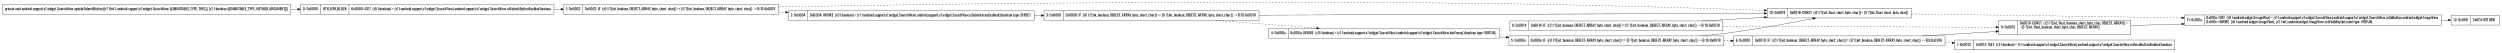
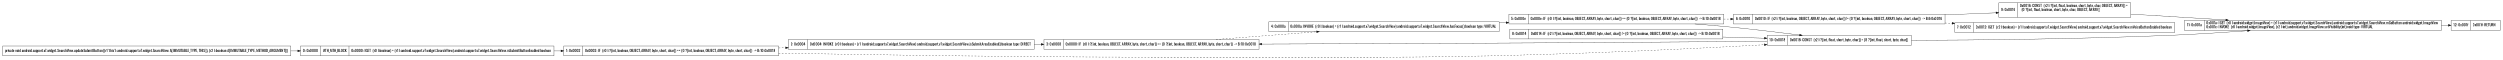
edge "3: 0x0008" -> "10: 0x0018": reversed
edge "10: 0x0018" -> "11: 0x001a": style dashed -> solid
node "12: 0x001f": text "0x071f: RETURN" -> "0x001f: RETURN"
edge "8: 0x0014" -> "9: 0x0016": removed
